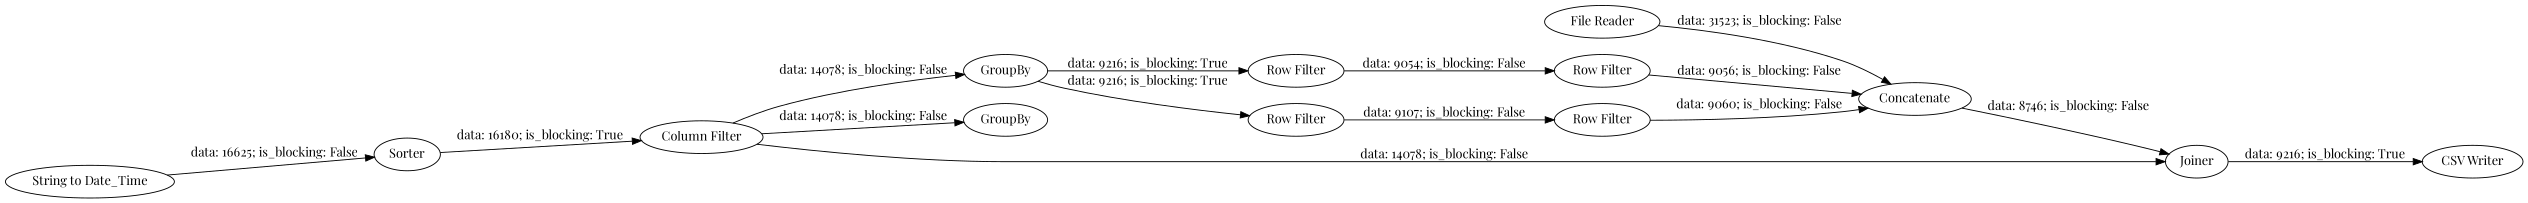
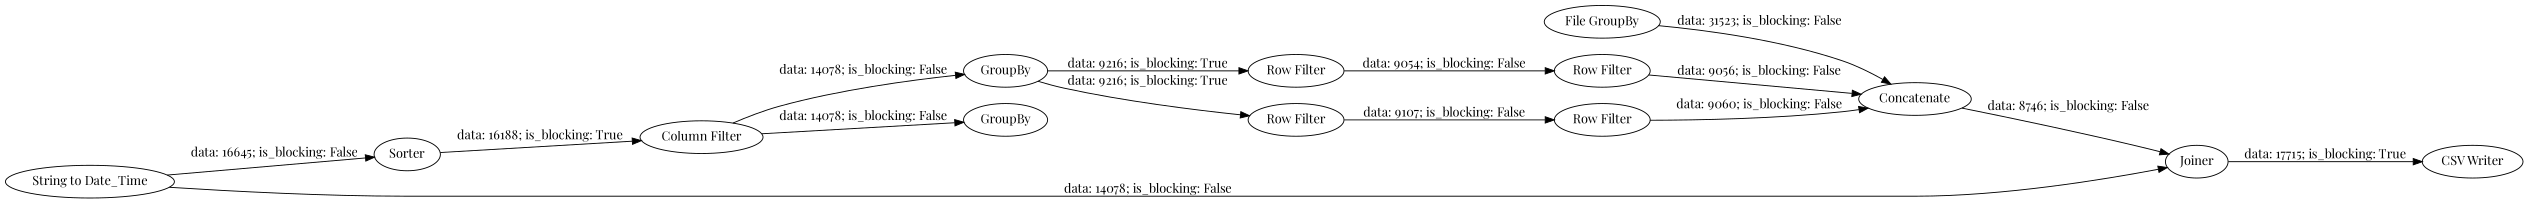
node "File Reader": label "File Reader" -> "File GroupBy"
edge "Sorter" -> "Column Filter": label "data: 16180; is_blocking: True" -> "data: 16188; is_blocking: True"
edge "String to Date_Time" -> "Sorter": label "data: 16625; is_blocking: False" -> "data: 16645; is_blocking: False"
edge "Joiner" -> "CSV Writer": label "data: 9216; is_blocking: True" -> "data: 17715; is_blocking: True"
edge "Column Filter" -> "Joiner": now "String to Date_Time" -> "Joiner"
